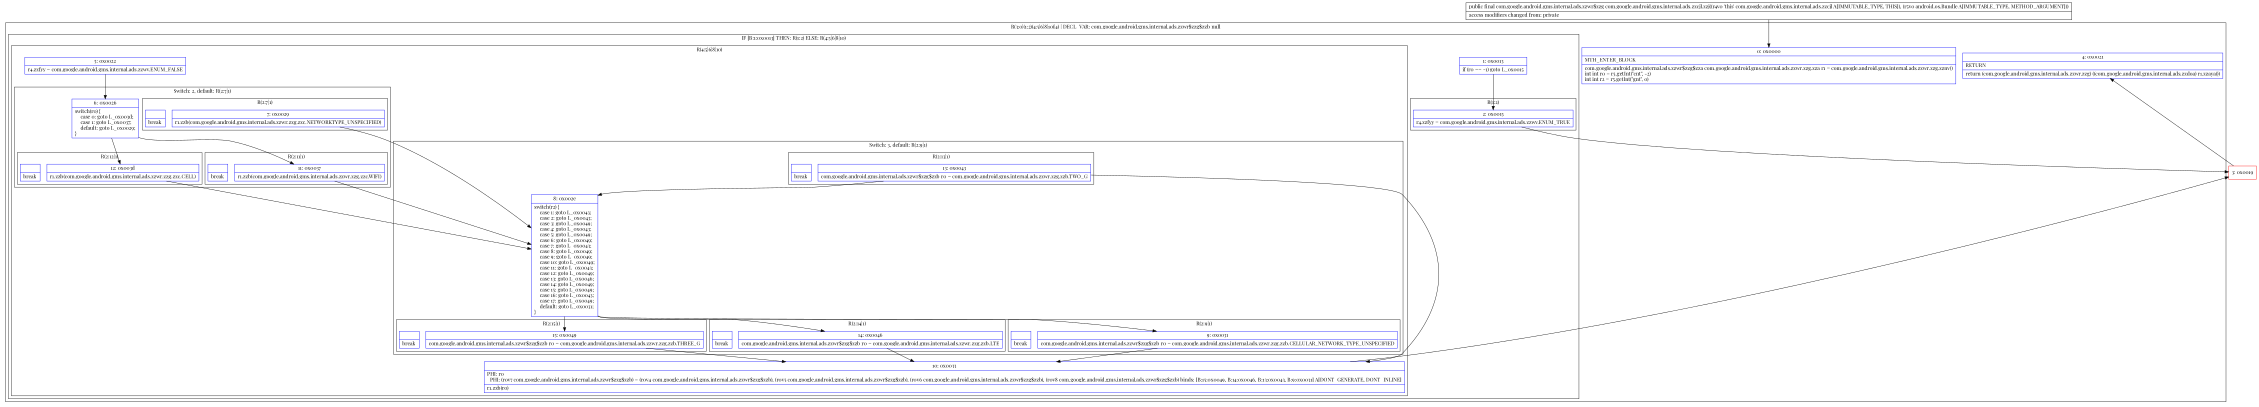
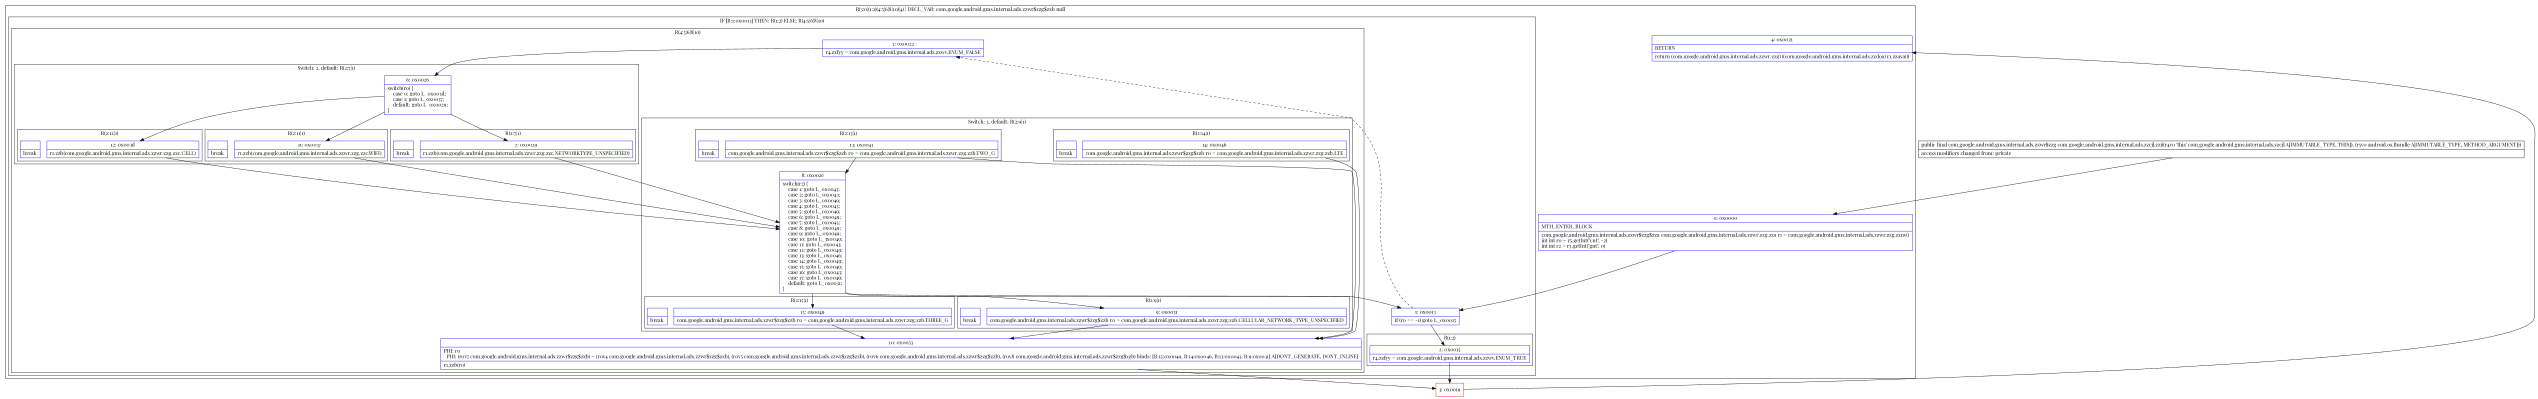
edge "1: 0x0013" -> "5: 0x0022": added
edge "6: 0x0026" -> "7: 0x0029": added
node "8: 0x002e": text "case 10: goto L_0x0049;" -> "case 10: goto L_3x0049;"
edge "0: 0x0000" -> "1: 0x0013": added
edge "8: 0x002e" -> "14: 0x0046": now "8: 0x002e" -> "1: 0x0013"
